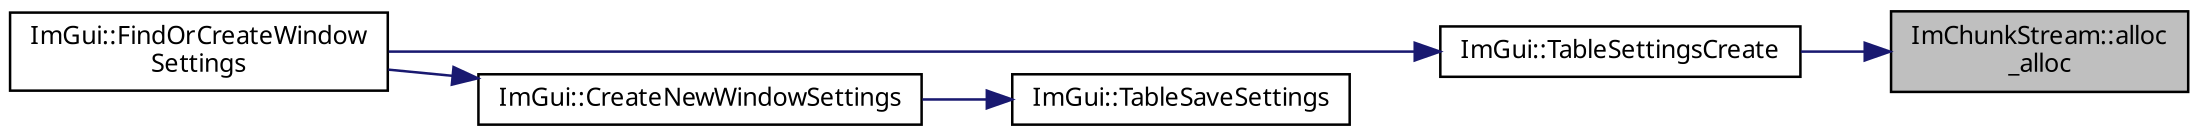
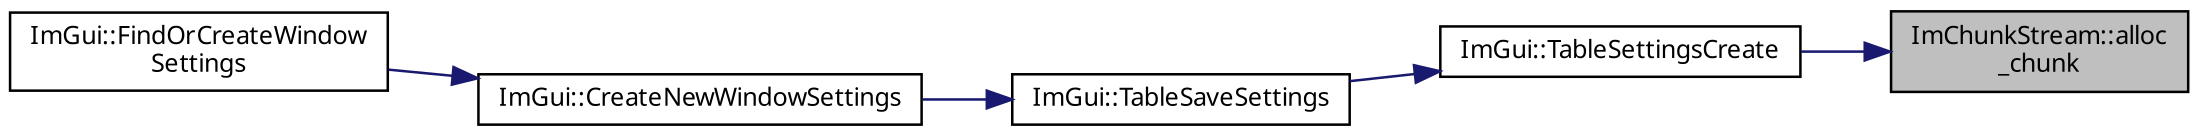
edge "ImGui::FindOrCreateWindow Settings" -> "ImGui::TableSettingsCreate": now "ImGui::TableSaveSettings" -> "ImGui::TableSettingsCreate"
node "ImChunkStream::alloc _alloc": label "ImChunkStream::alloc _alloc" -> "ImChunkStream::alloc _chunk"
